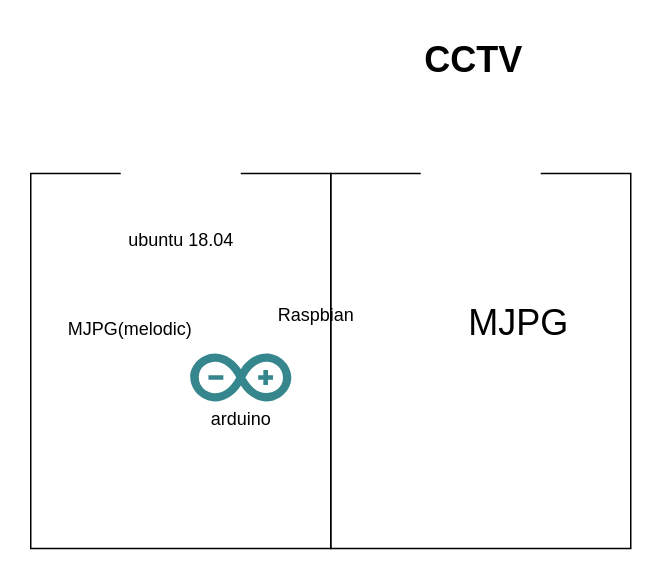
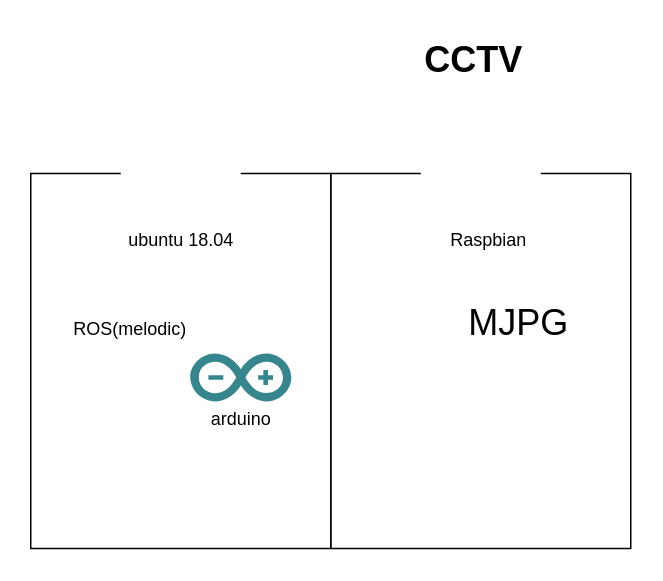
node "Raspbian": moved (316, 316) -> (488, 241)
node "MJPG(melodic)": label "MJPG(melodic)" -> "ROS(melodic)"
